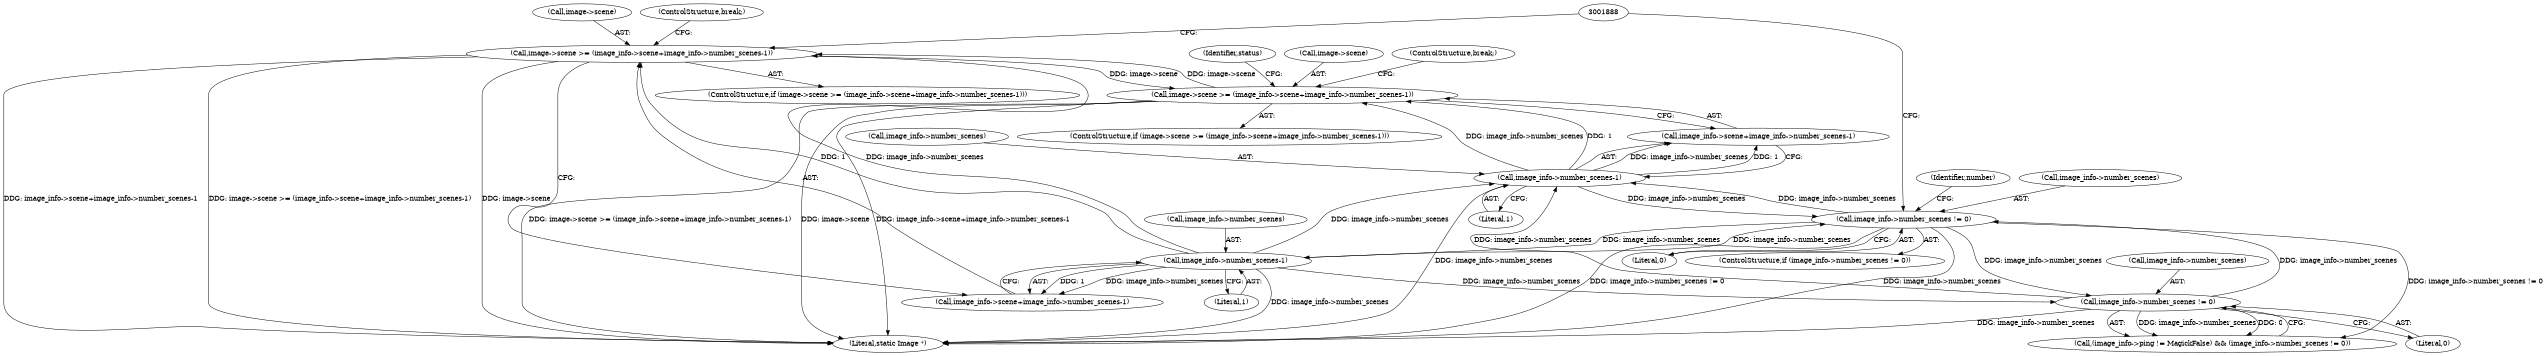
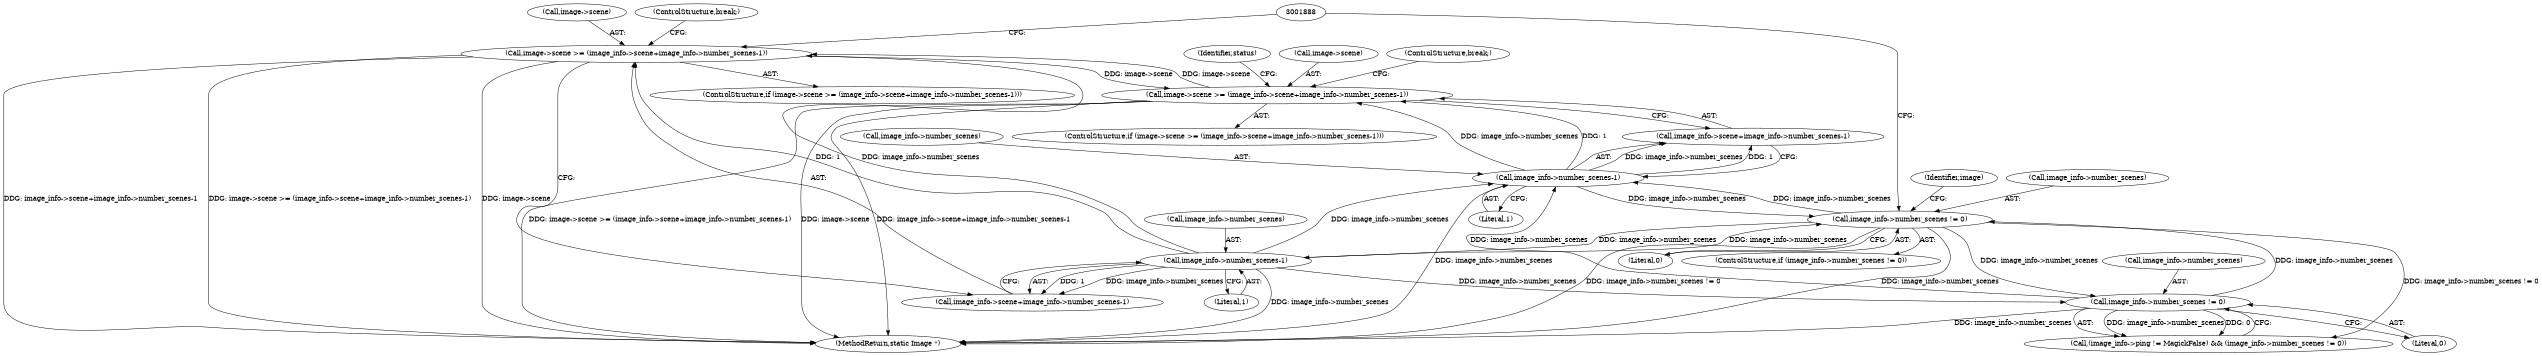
node "(Identifier,number)": label "(Identifier,number)" -> "(Identifier,image)"
node "(Literal,static Image *)": label "(Literal,static Image *)" -> "(MethodReturn,static Image *)"
